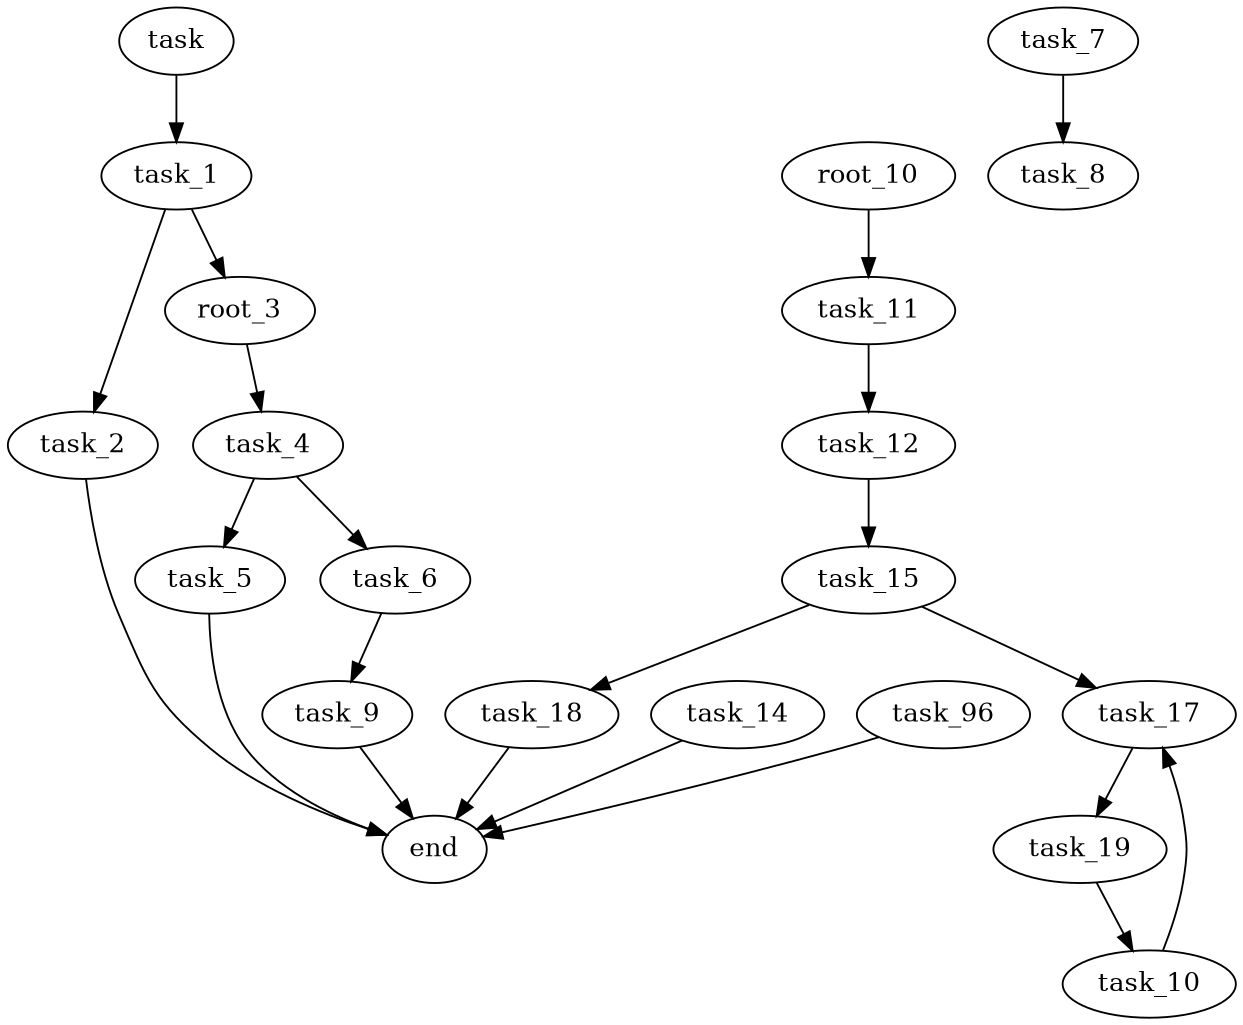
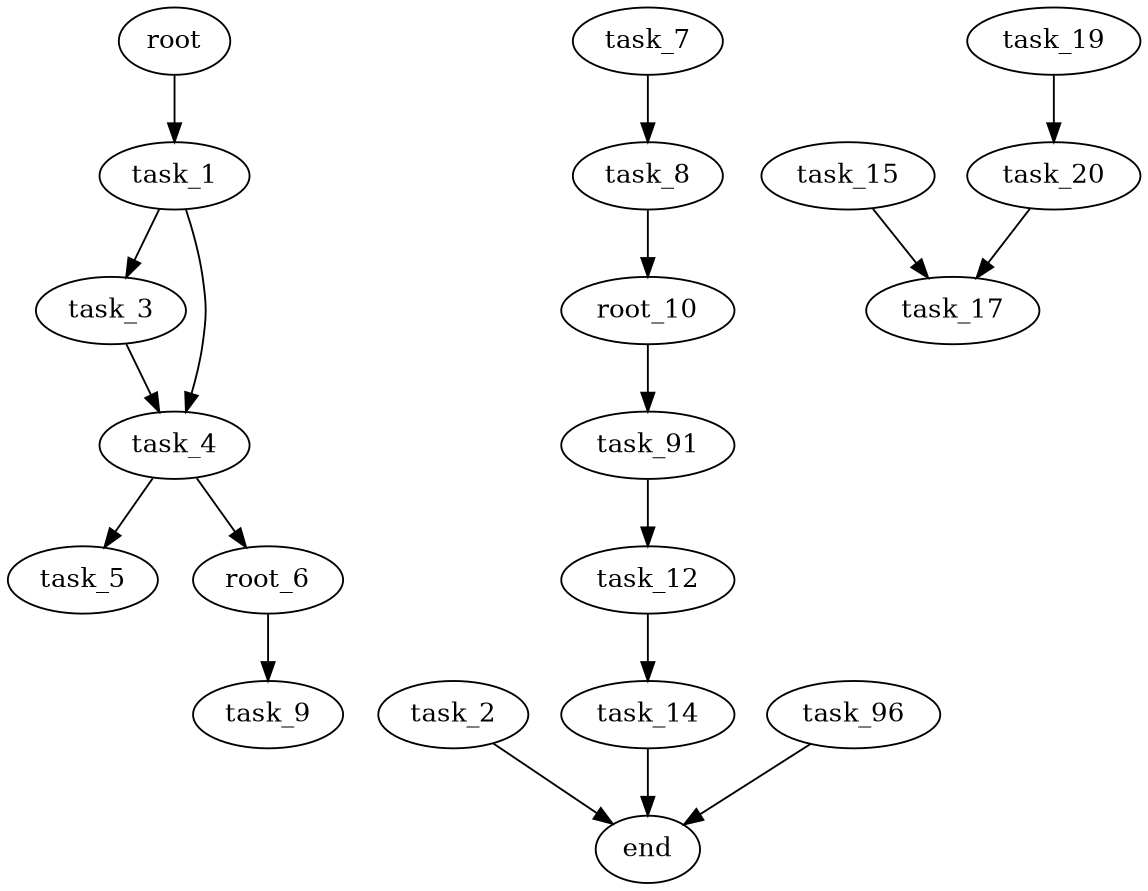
node "task": label "task" -> "root"
edge "task_8" -> "root_10": added
edge "task_1" -> "task_2": now "task_1" -> "task_4"
node "root_3": label "root_3" -> "task_3"
node "task_11": label "task_11" -> "task_91"
edge "task_12" -> "task_15": now "task_12" -> "task_14"
node "task_6": label "task_6" -> "root_6"
node "task_18": removed
edge "task_5" -> "end": removed
edge "task_17" -> "task_19": removed
edge "task_9" -> "end": removed
node "task_10": label "task_10" -> "task_20"
